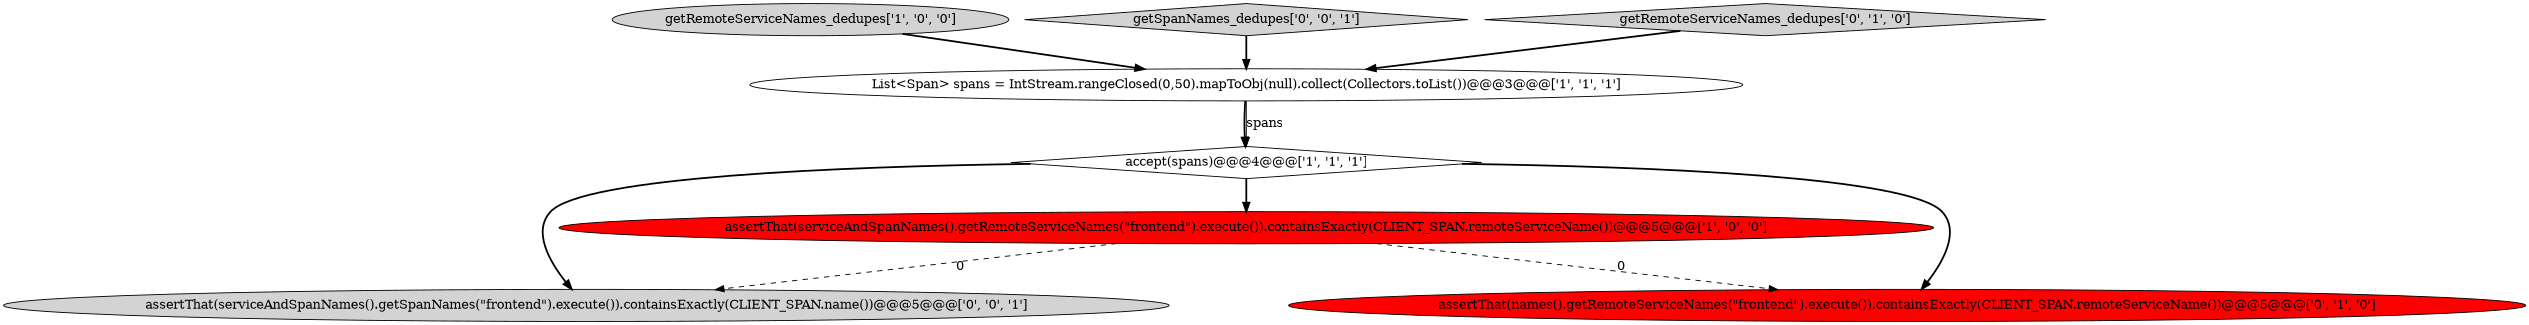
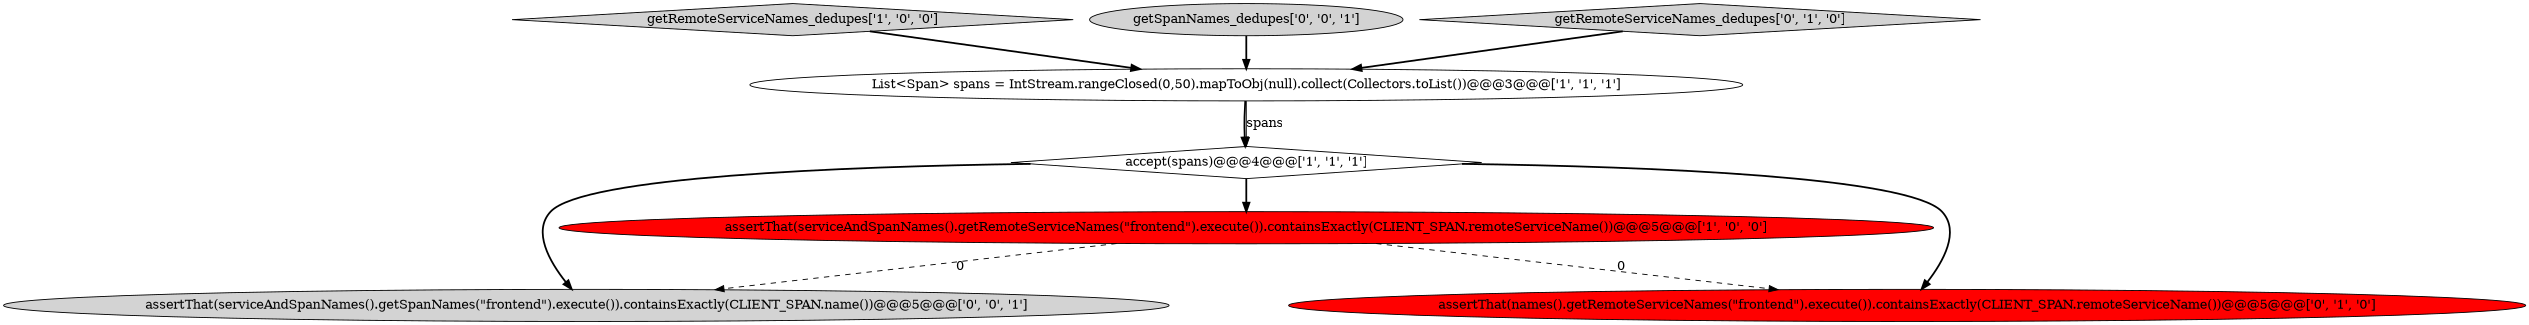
node "getRemoteServiceNames_dedupes['1', '0', '0']": shape ellipse -> diamond
node "getSpanNames_dedupes['0', '0', '1']": shape diamond -> ellipse
